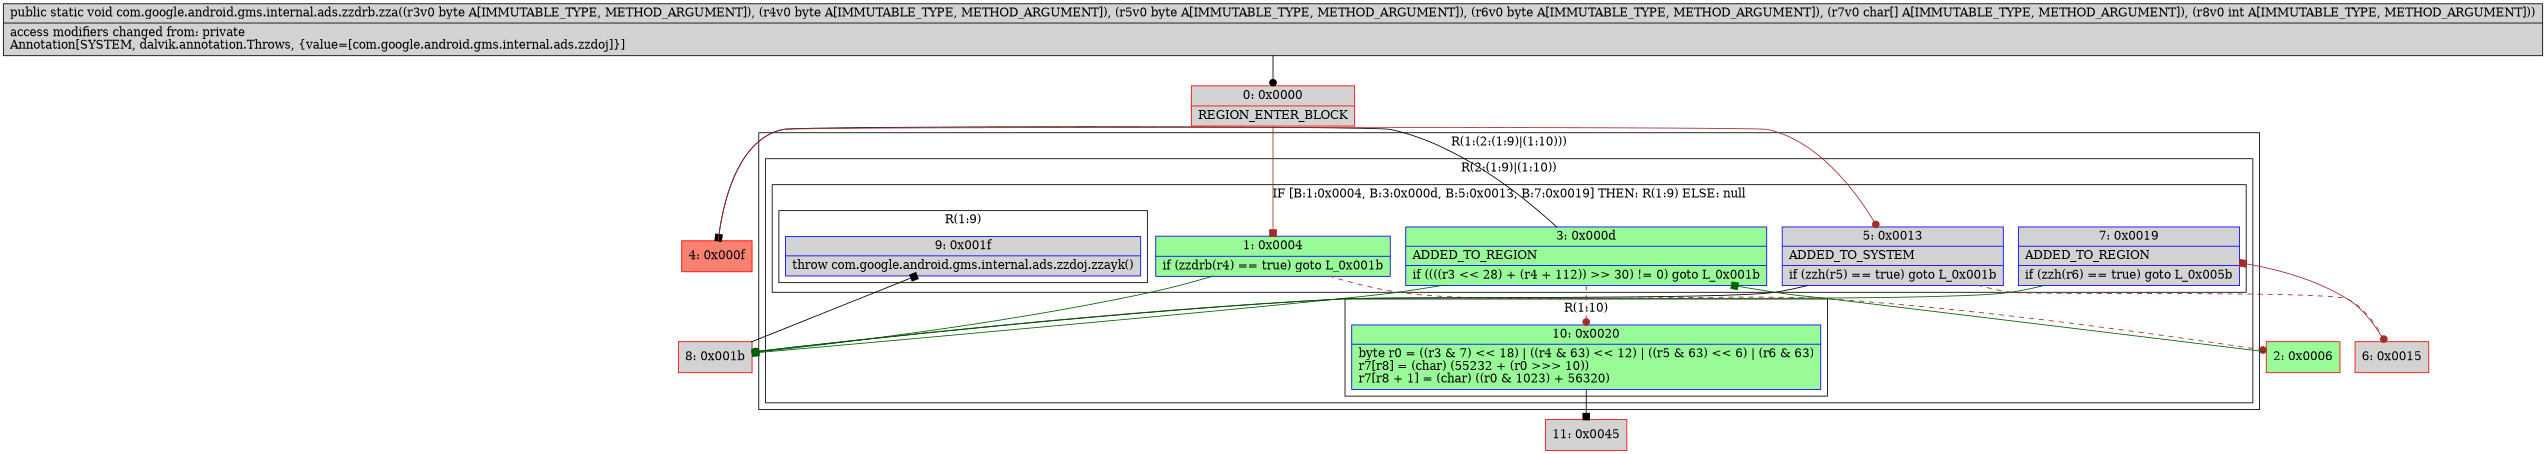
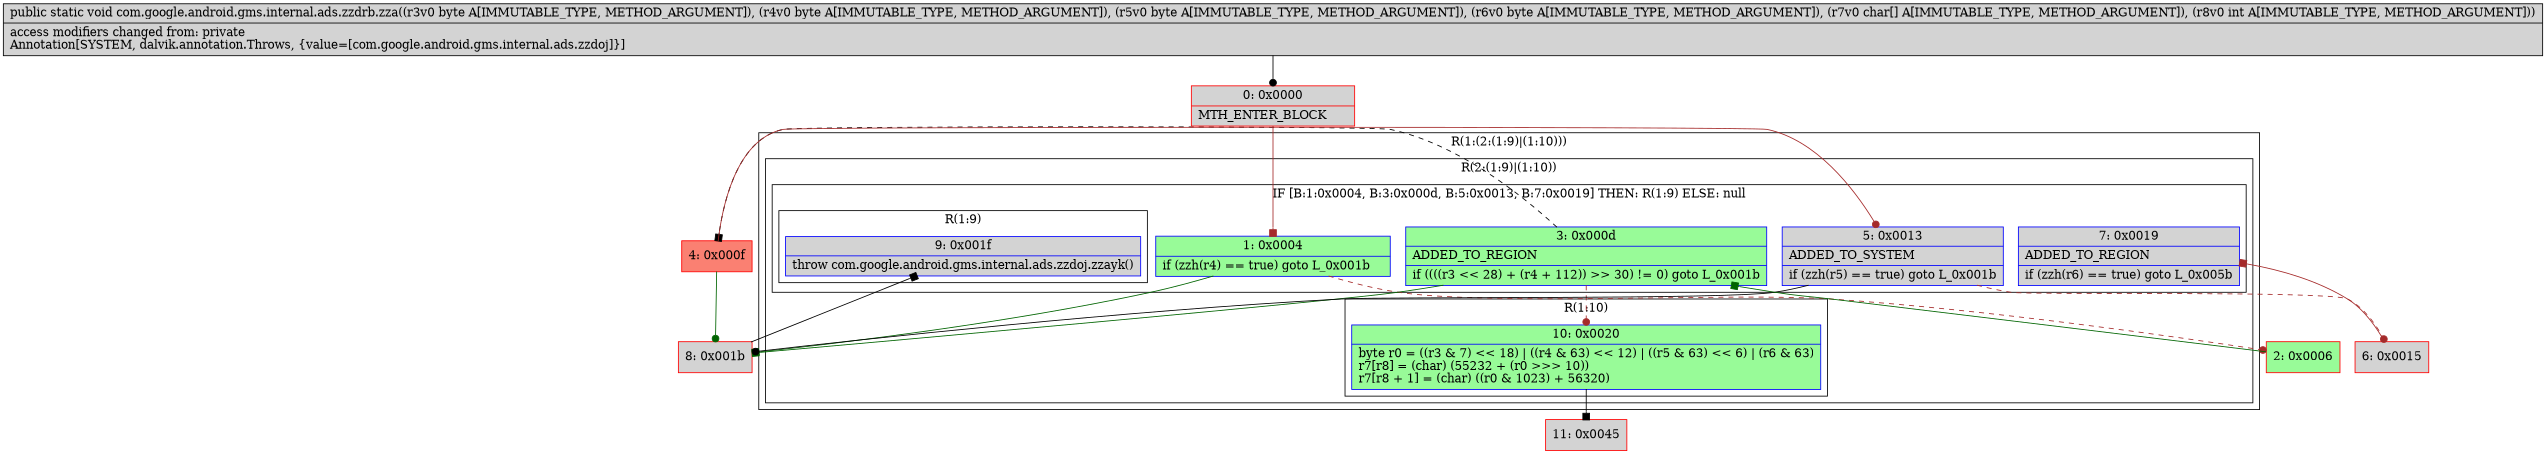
node "0: 0x0000": text "REGION_ENTER_BLOCK" -> "MTH_ENTER_BLOCK"
edge "3: 0x000d" -> "4: 0x000f": style solid -> dashed
node "1: 0x0004": text "if (zzdrb(r4) == true) goto L_0x001b" -> "if (zzh(r4) == true) goto L_0x001b"
edge "7: 0x0019" -> "8: 0x001b": now "4: 0x000f" -> "8: 0x001b"
